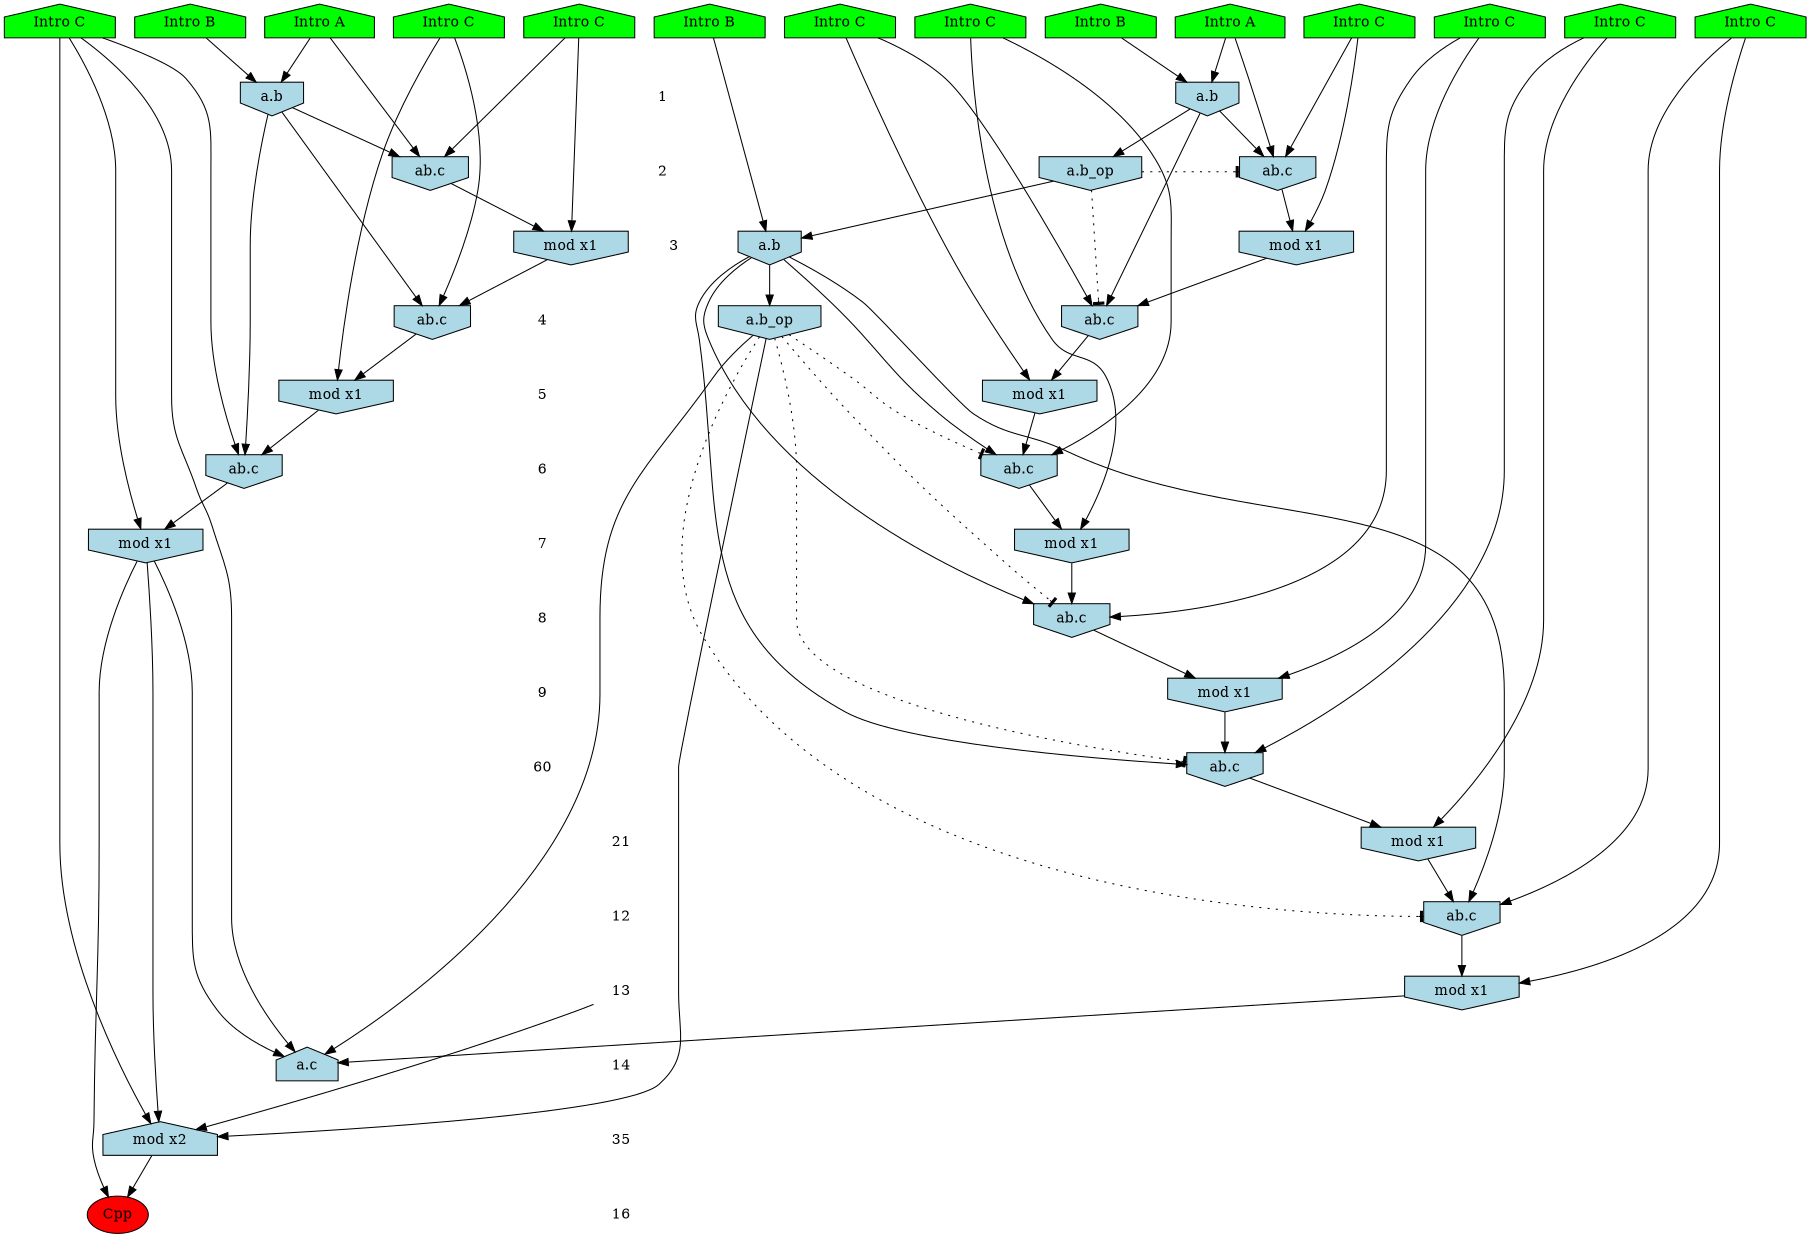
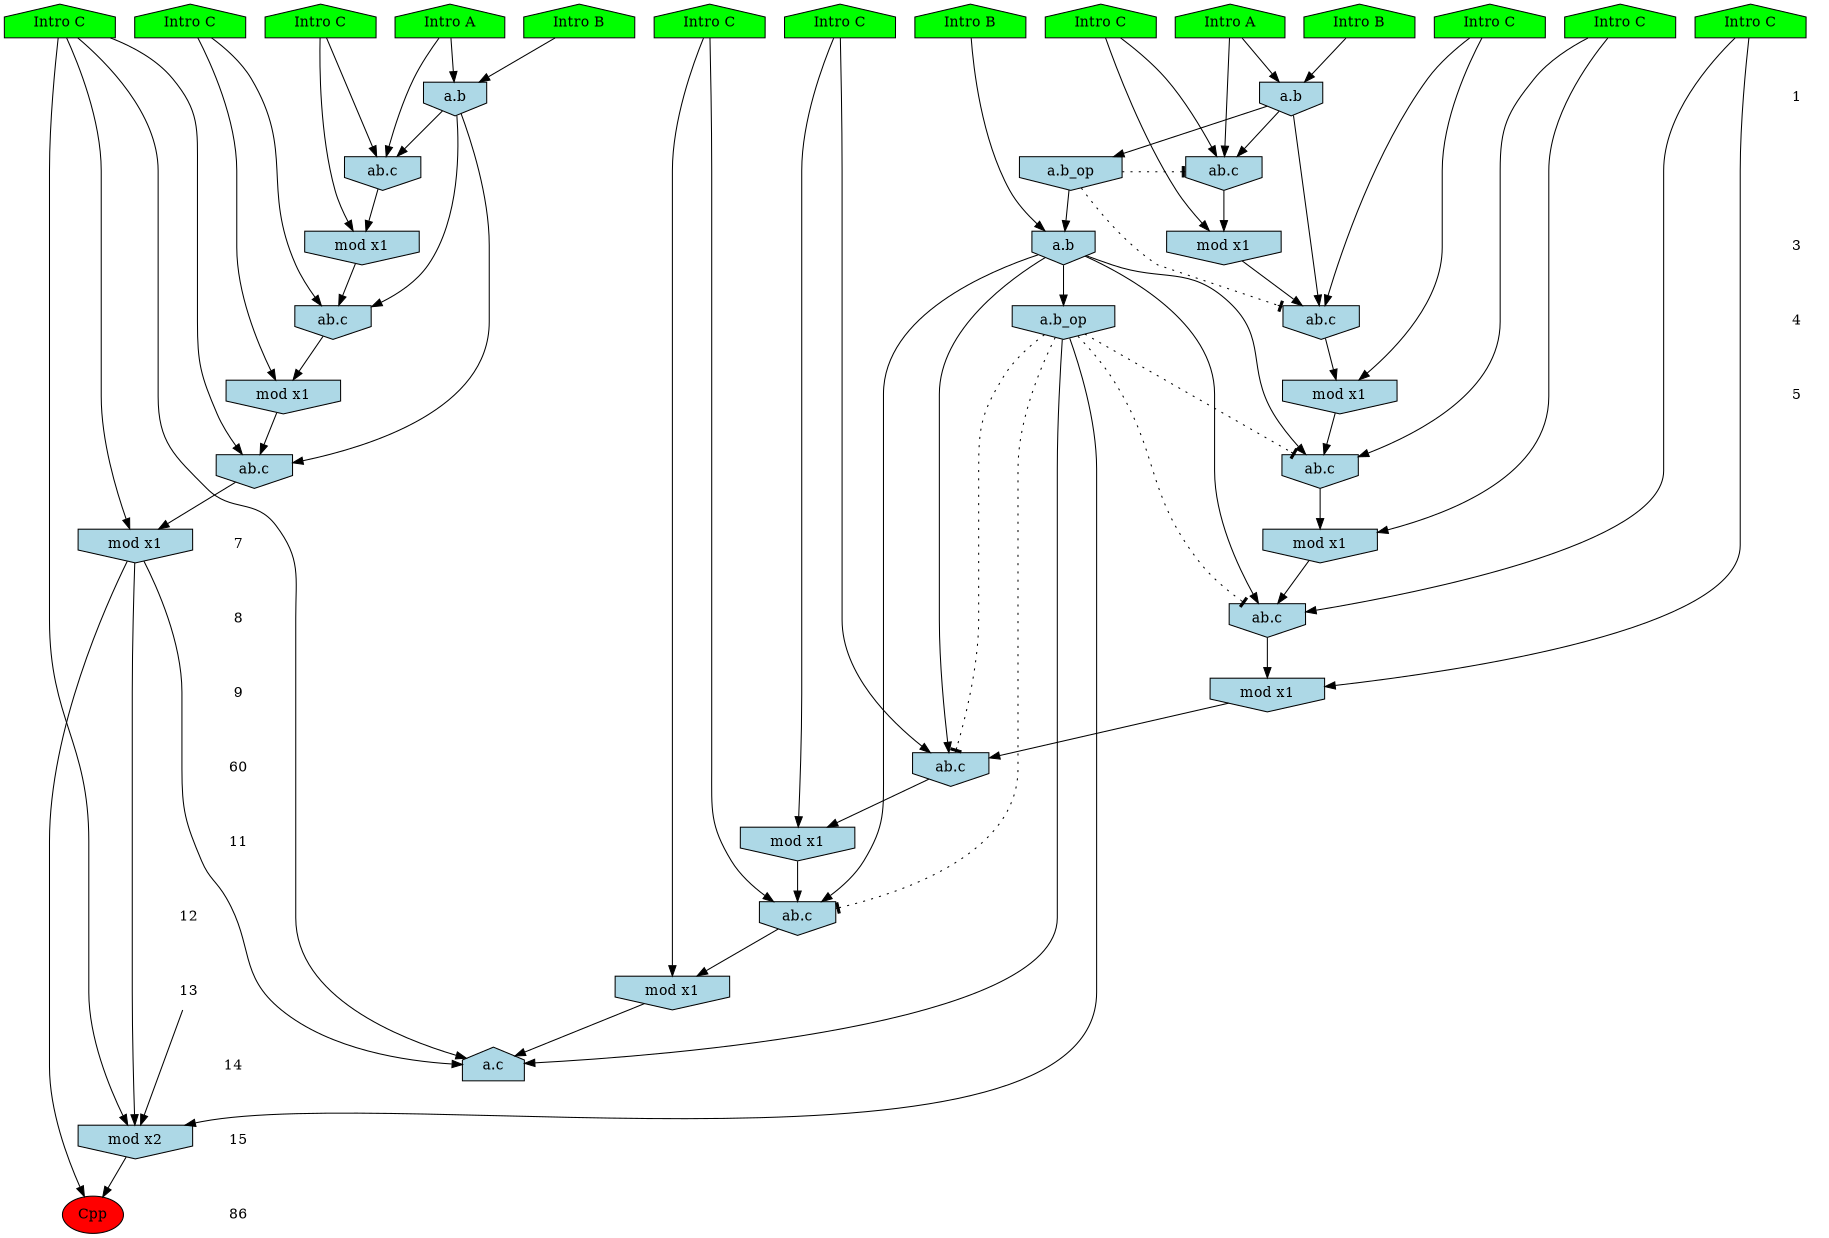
node "2": removed
node "6": removed
node "21": label "21" -> "11"
node "mod x2": shape house -> invhouse
node "35": label "35" -> "15"
node "16": label "16" -> "86"
